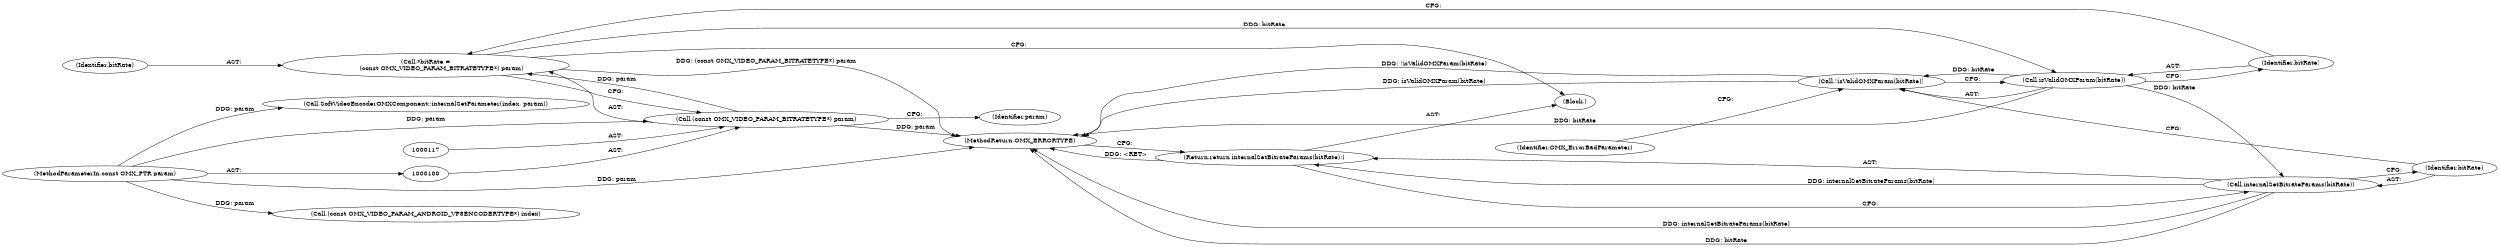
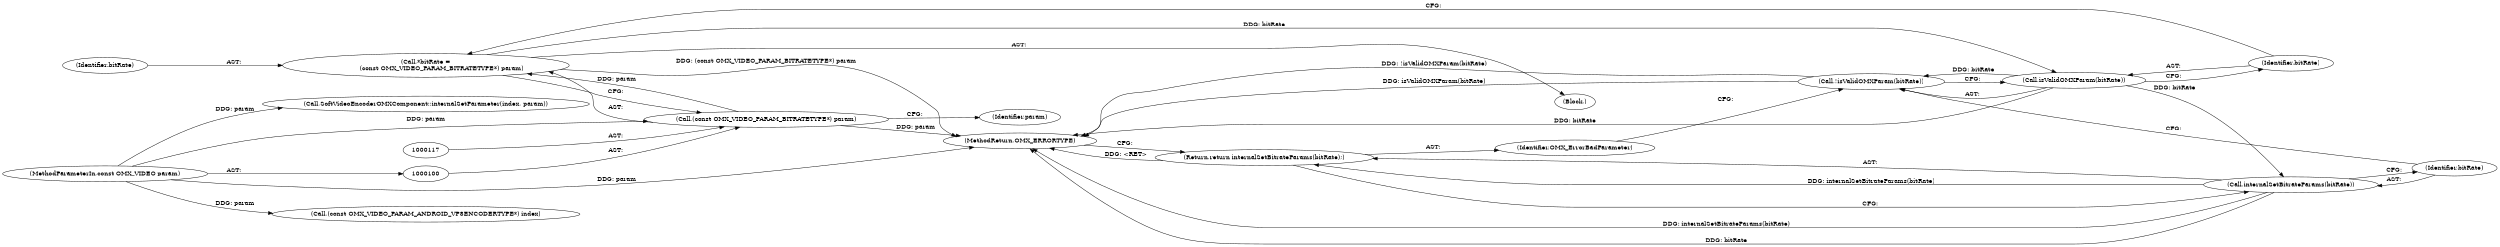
edge "(Call,*bitRate = (const OMX_VIDEO_PARAM_BITRATETYPE*) param)" -> "(Block,)": label "CFG: " -> "AST: "
edge "(Return,return internalSetBitrateParams(bitRate);)" -> "(Block,)": now "(Return,return internalSetBitrateParams(bitRate);)" -> "(Identifier,OMX_ErrorBadParameter)"
node "(MethodParameterIn,const OMX_PTR param)": label "(MethodParameterIn,const OMX_PTR param)" -> "(MethodParameterIn,const OMX_VIDEO param)"
